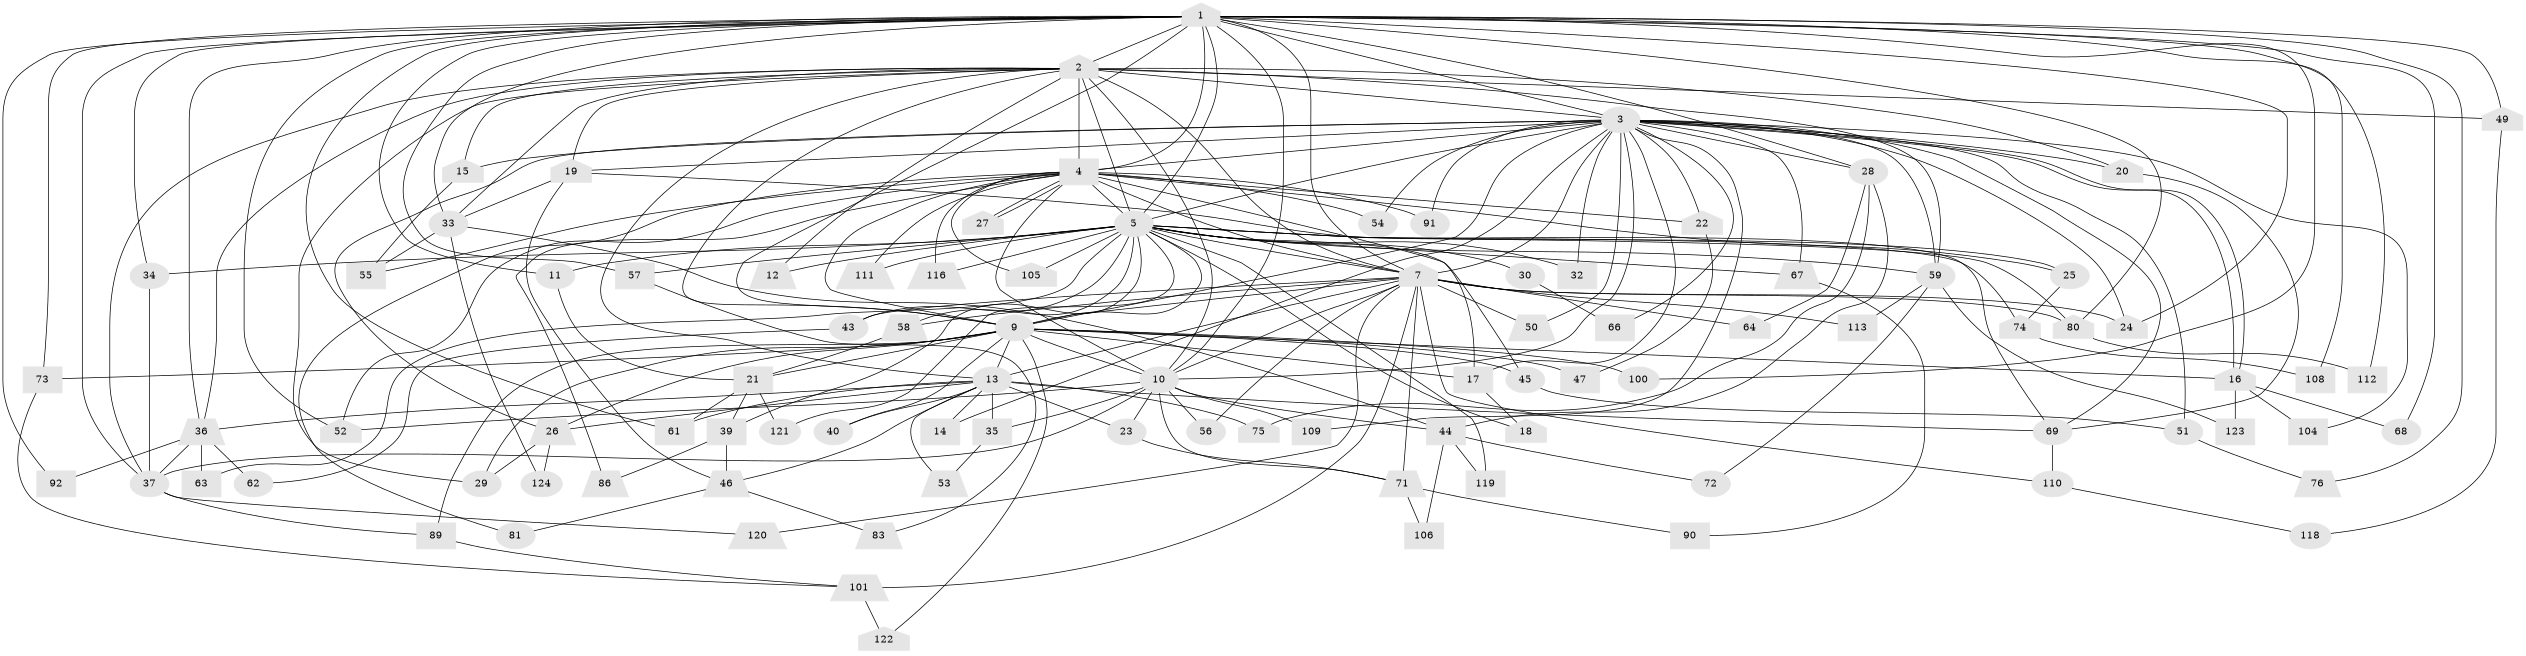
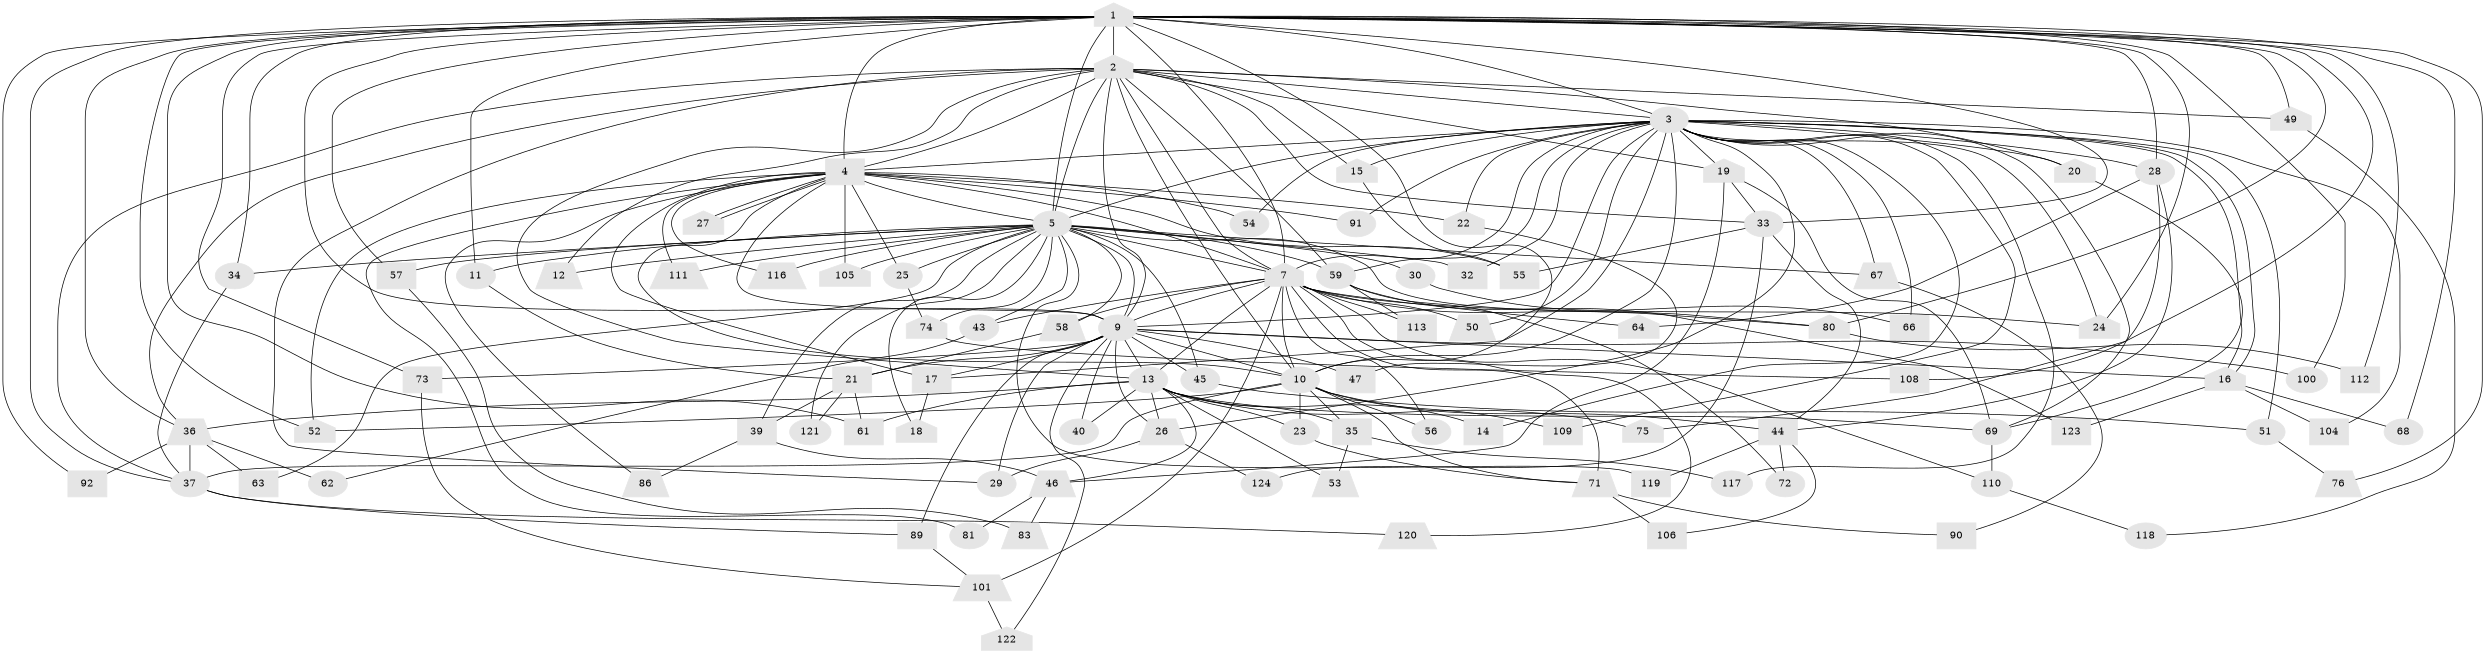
node "117": added
